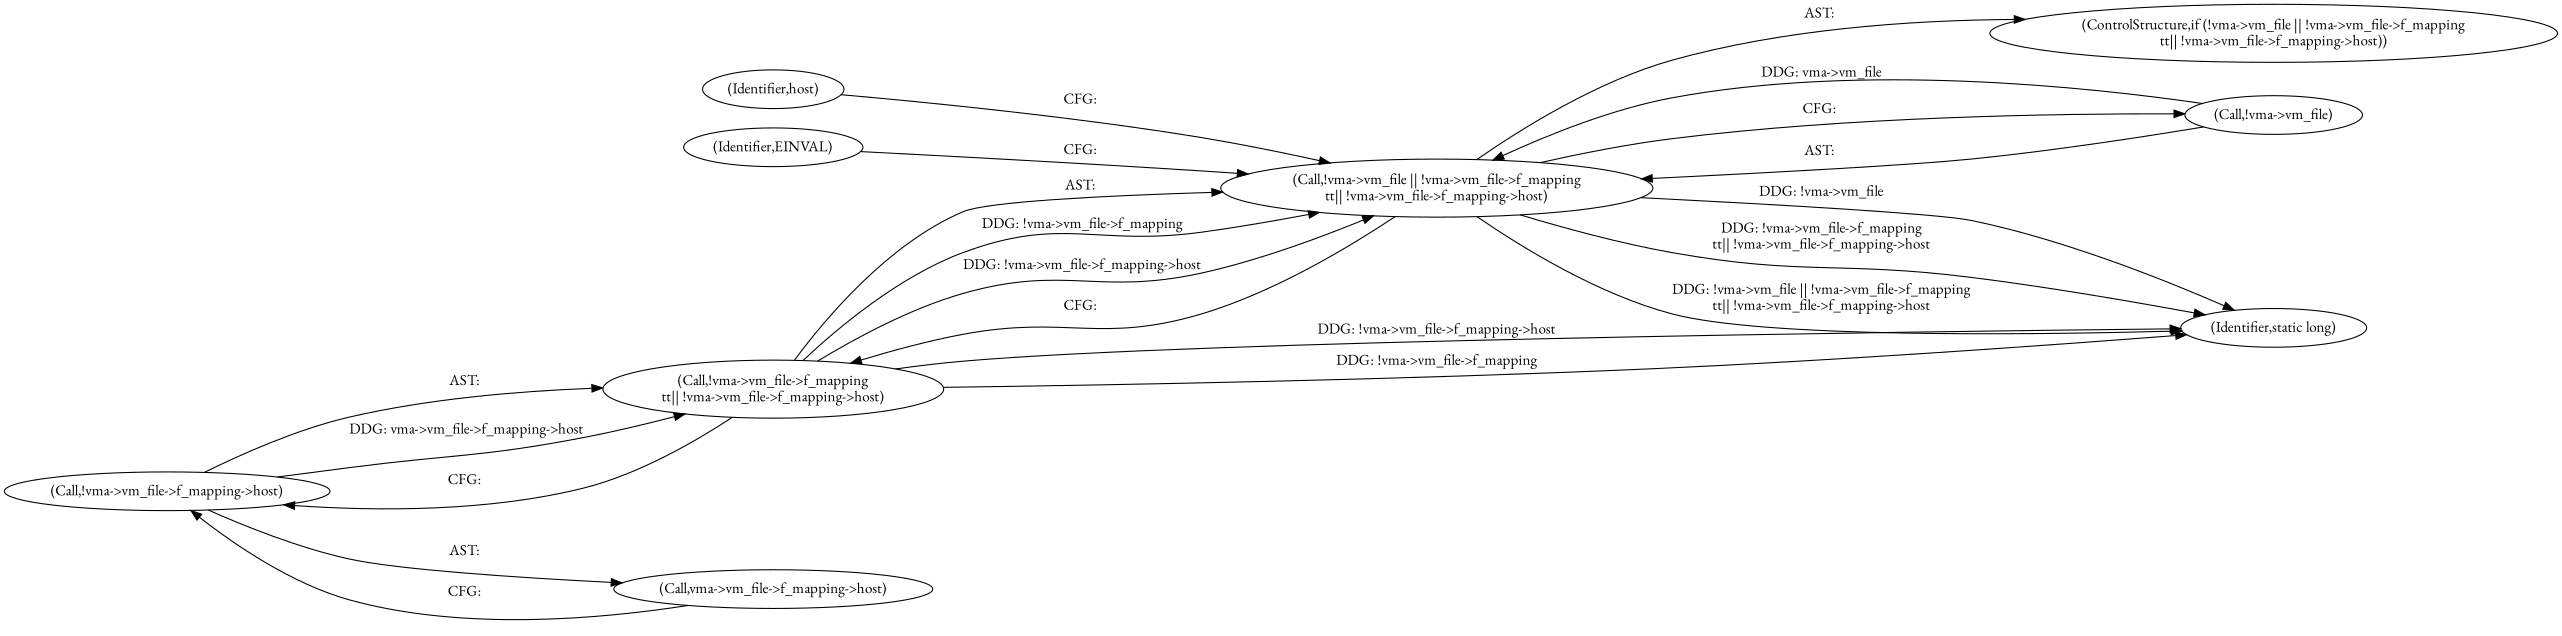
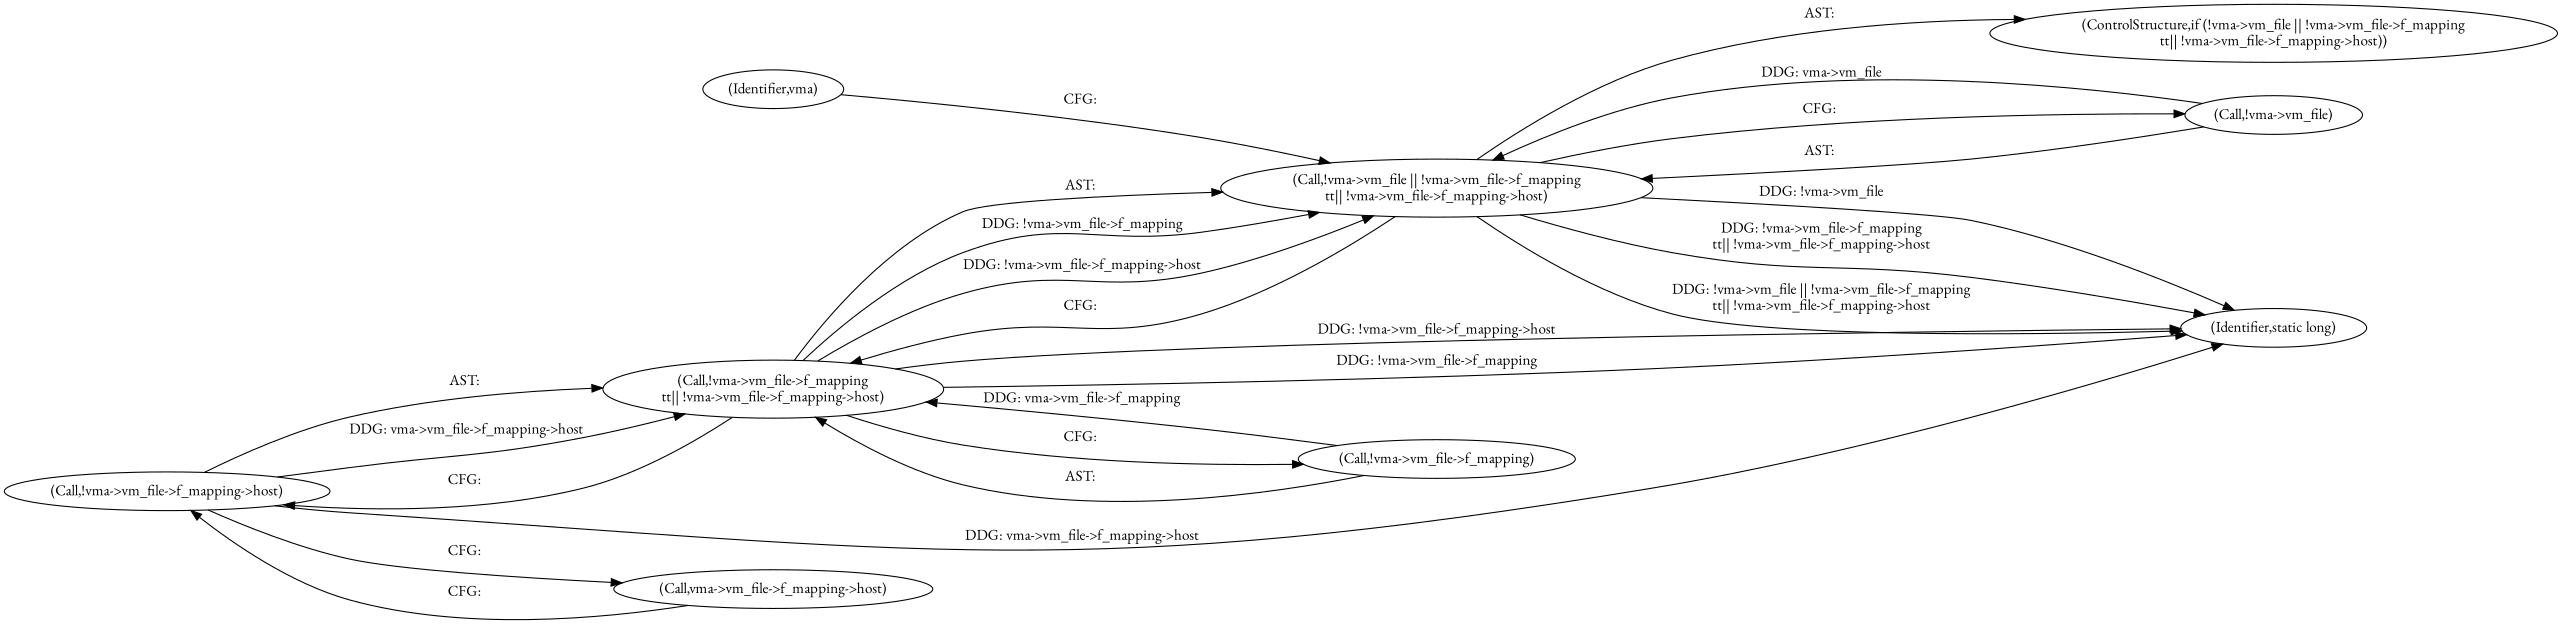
node "(Identifier,host)": label "(Identifier,host)" -> "(Identifier,vma)"
node "(Identifier,EINVAL)": removed
node "(Call,!vma->vm_file->f_mapping)": added
edge "(Call,!vma->vm_file->f_mapping->host)" -> "(Identifier,static long)": added, label "DDG: vma->vm_file->f_mapping->host"
edge "(Call,!vma->vm_file->f_mapping->host)" -> "(Call,vma->vm_file->f_mapping->host)": label "AST: " -> "CFG: "
